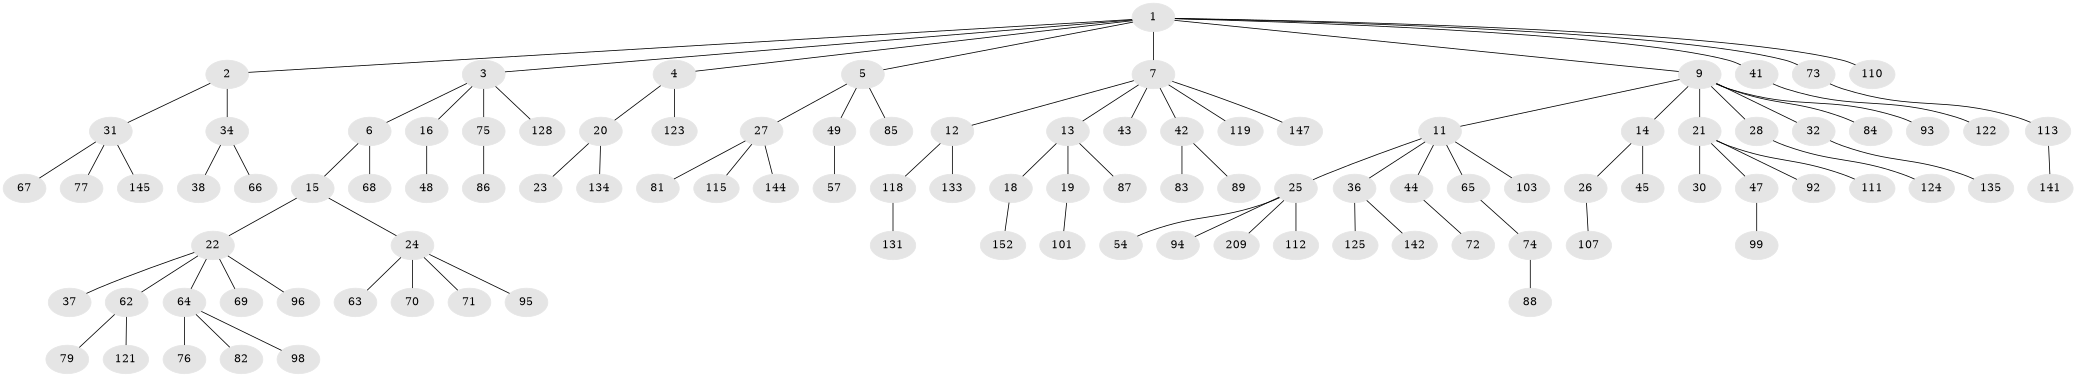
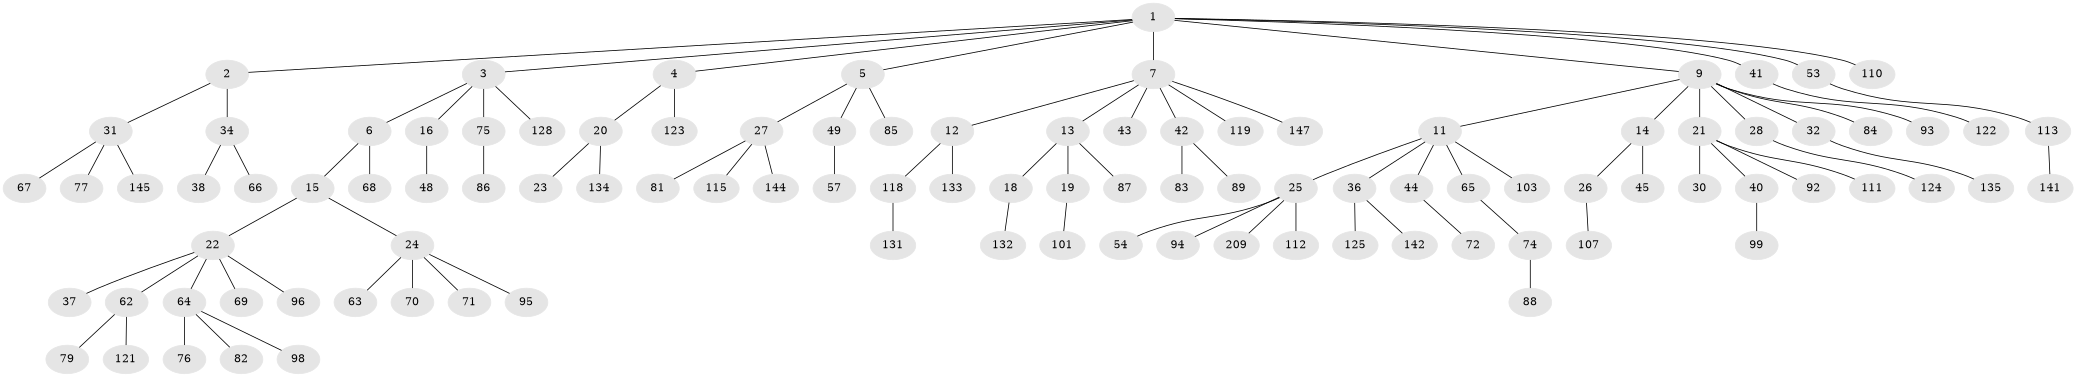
node "73": label "73" -> "53"
node "47": label "47" -> "40"
node "152": label "152" -> "132"
